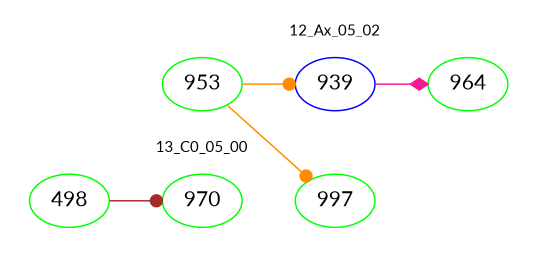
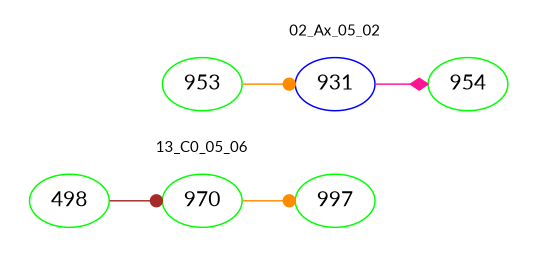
cluster "12_Ax_05_02": label "12_Ax_05_02" -> "02_Ax_05_02"
node "939": label "939" -> "931"
node "964": label "964" -> "954"
edge "953" -> "997": now "970" -> "997"
cluster "13_C0_05_00": label "13_C0_05_00" -> "13_C0_05_06"
